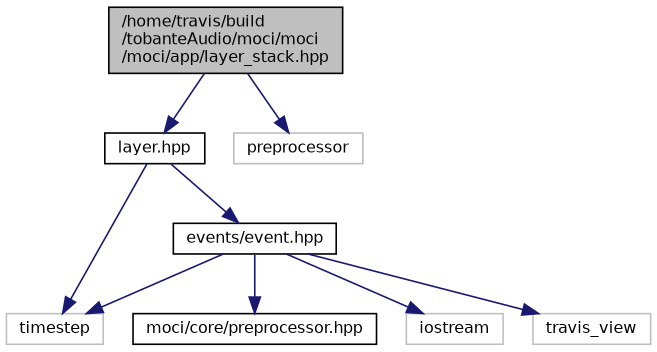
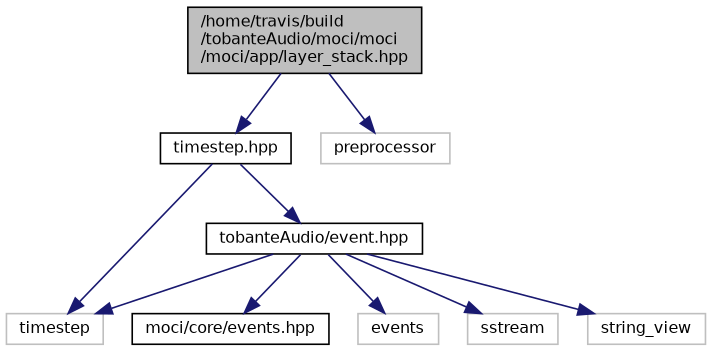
node "layer.hpp": label "layer.hpp" -> "timestep.hpp"
node "events/event.hpp": label "events/event.hpp" -> "tobanteAudio/event.hpp"
node "moci/core/preprocessor.hpp": label "moci/core/preprocessor.hpp" -> "moci/core/events.hpp"
node "iostream": label "iostream" -> "events"
node "sstream": added
node "travis_view": label "travis_view" -> "string_view"
